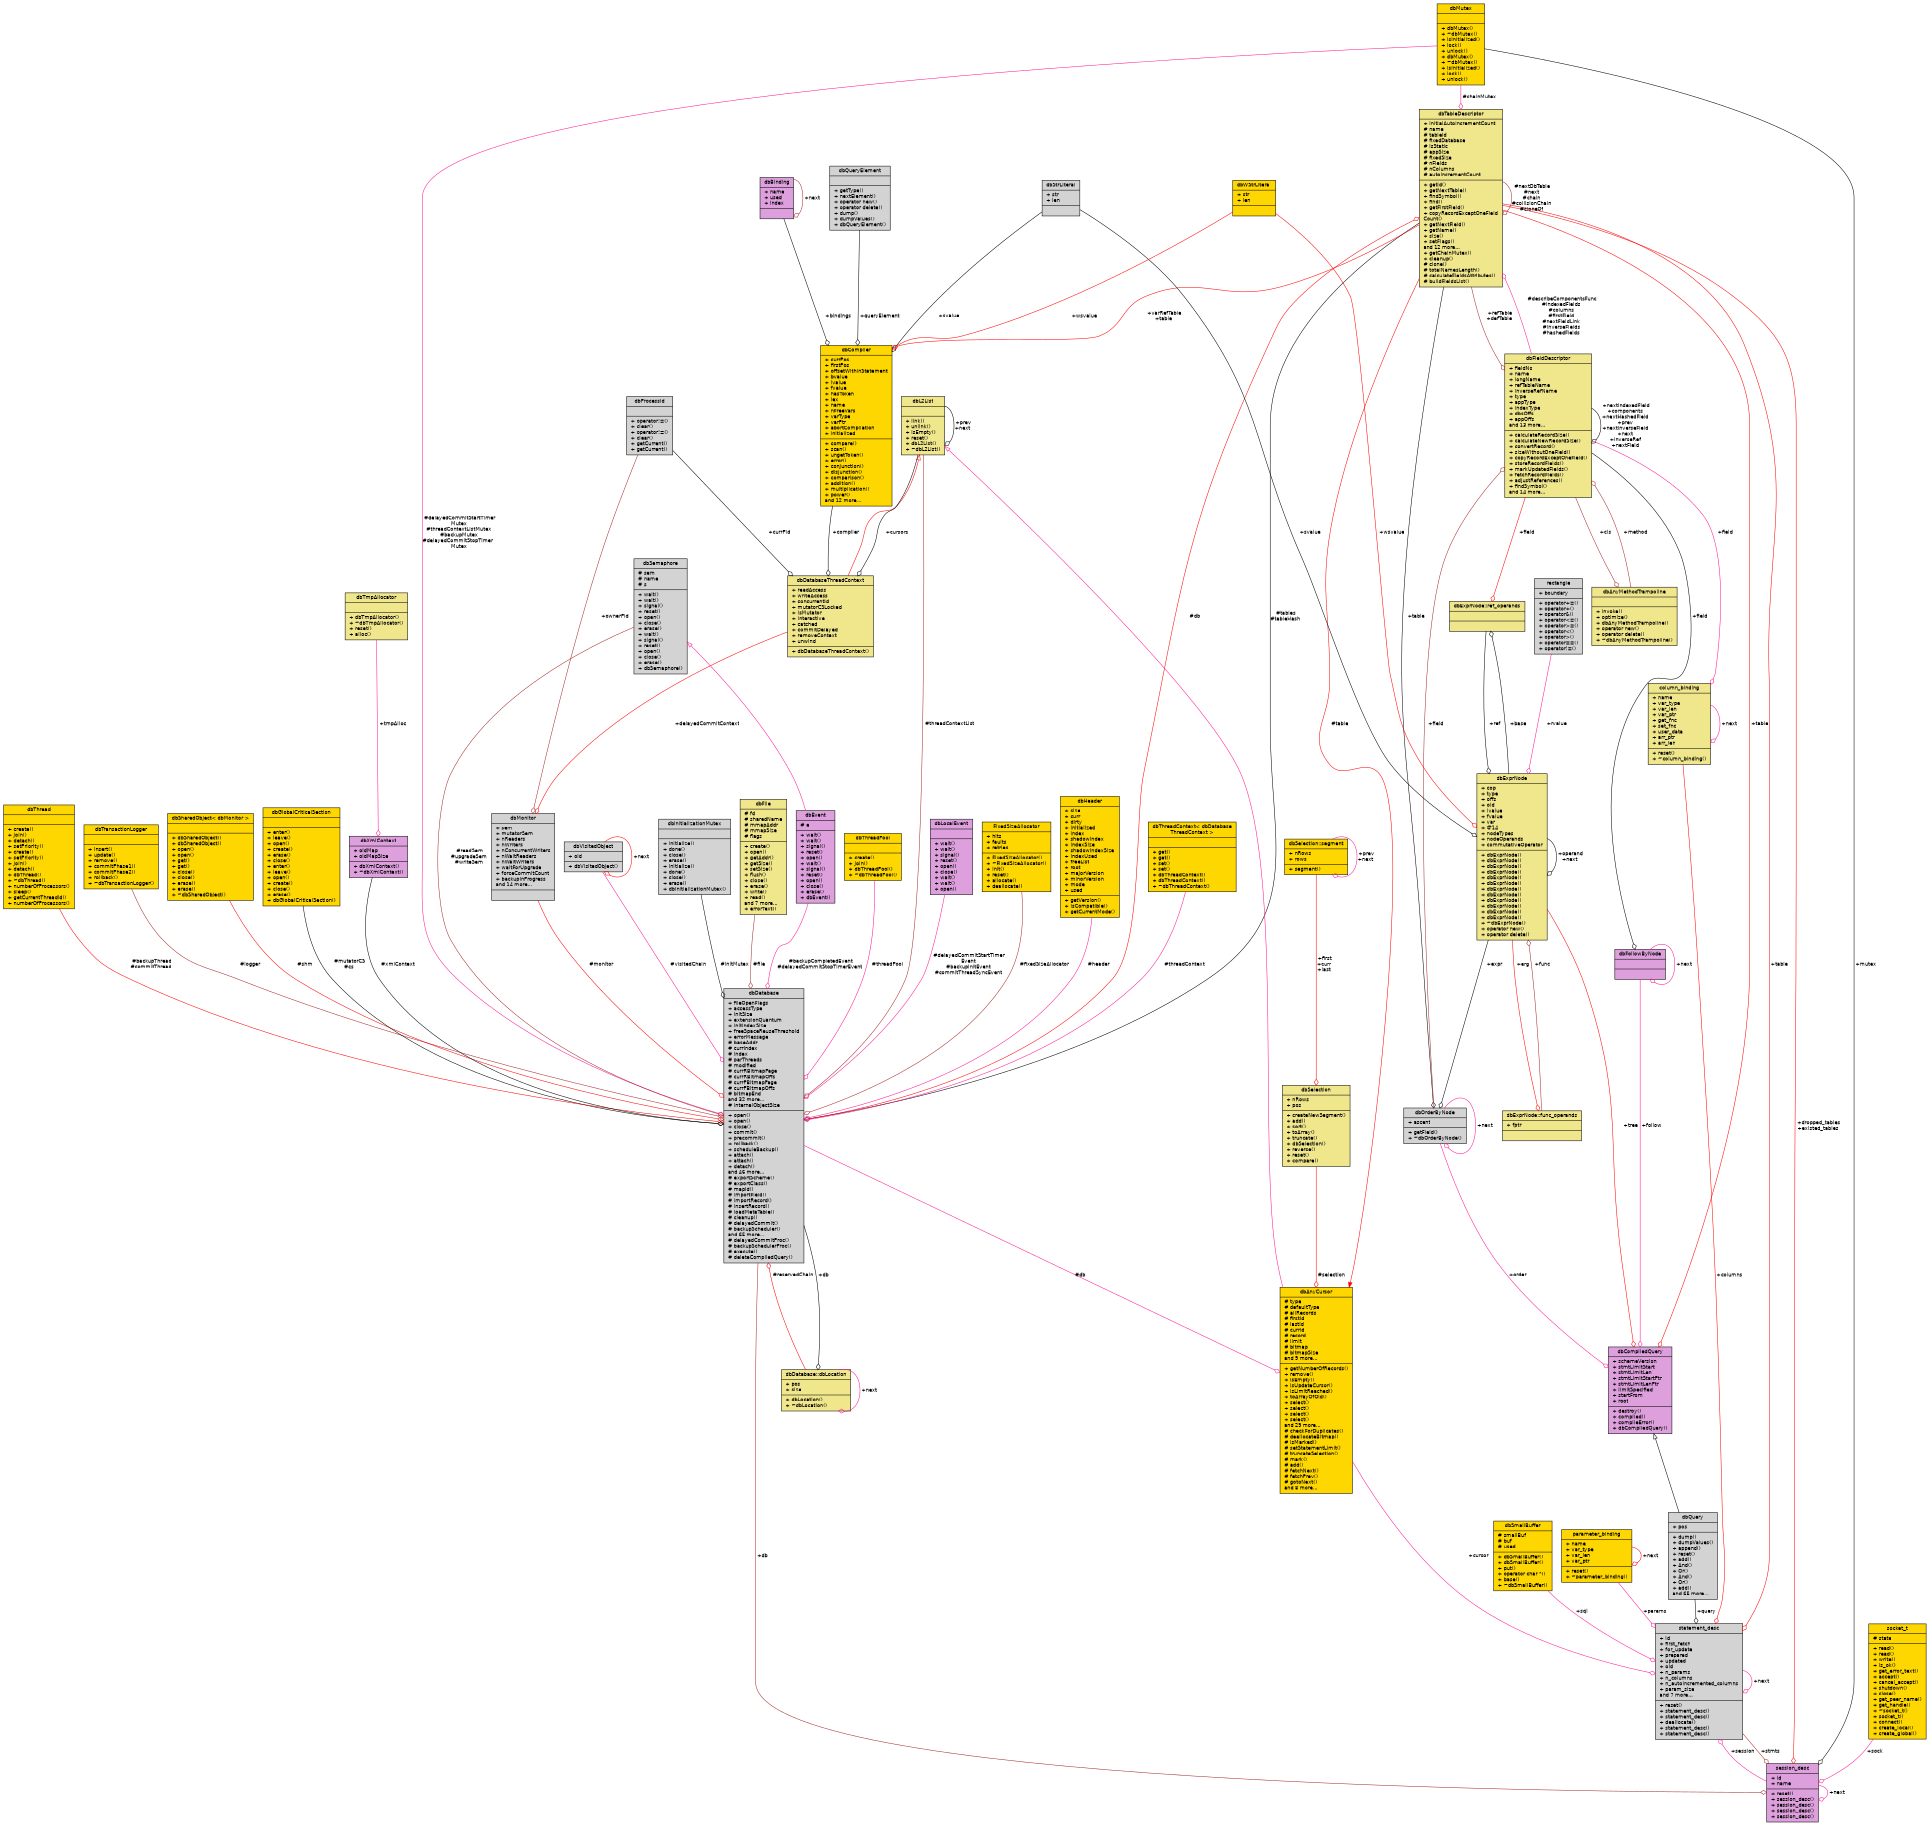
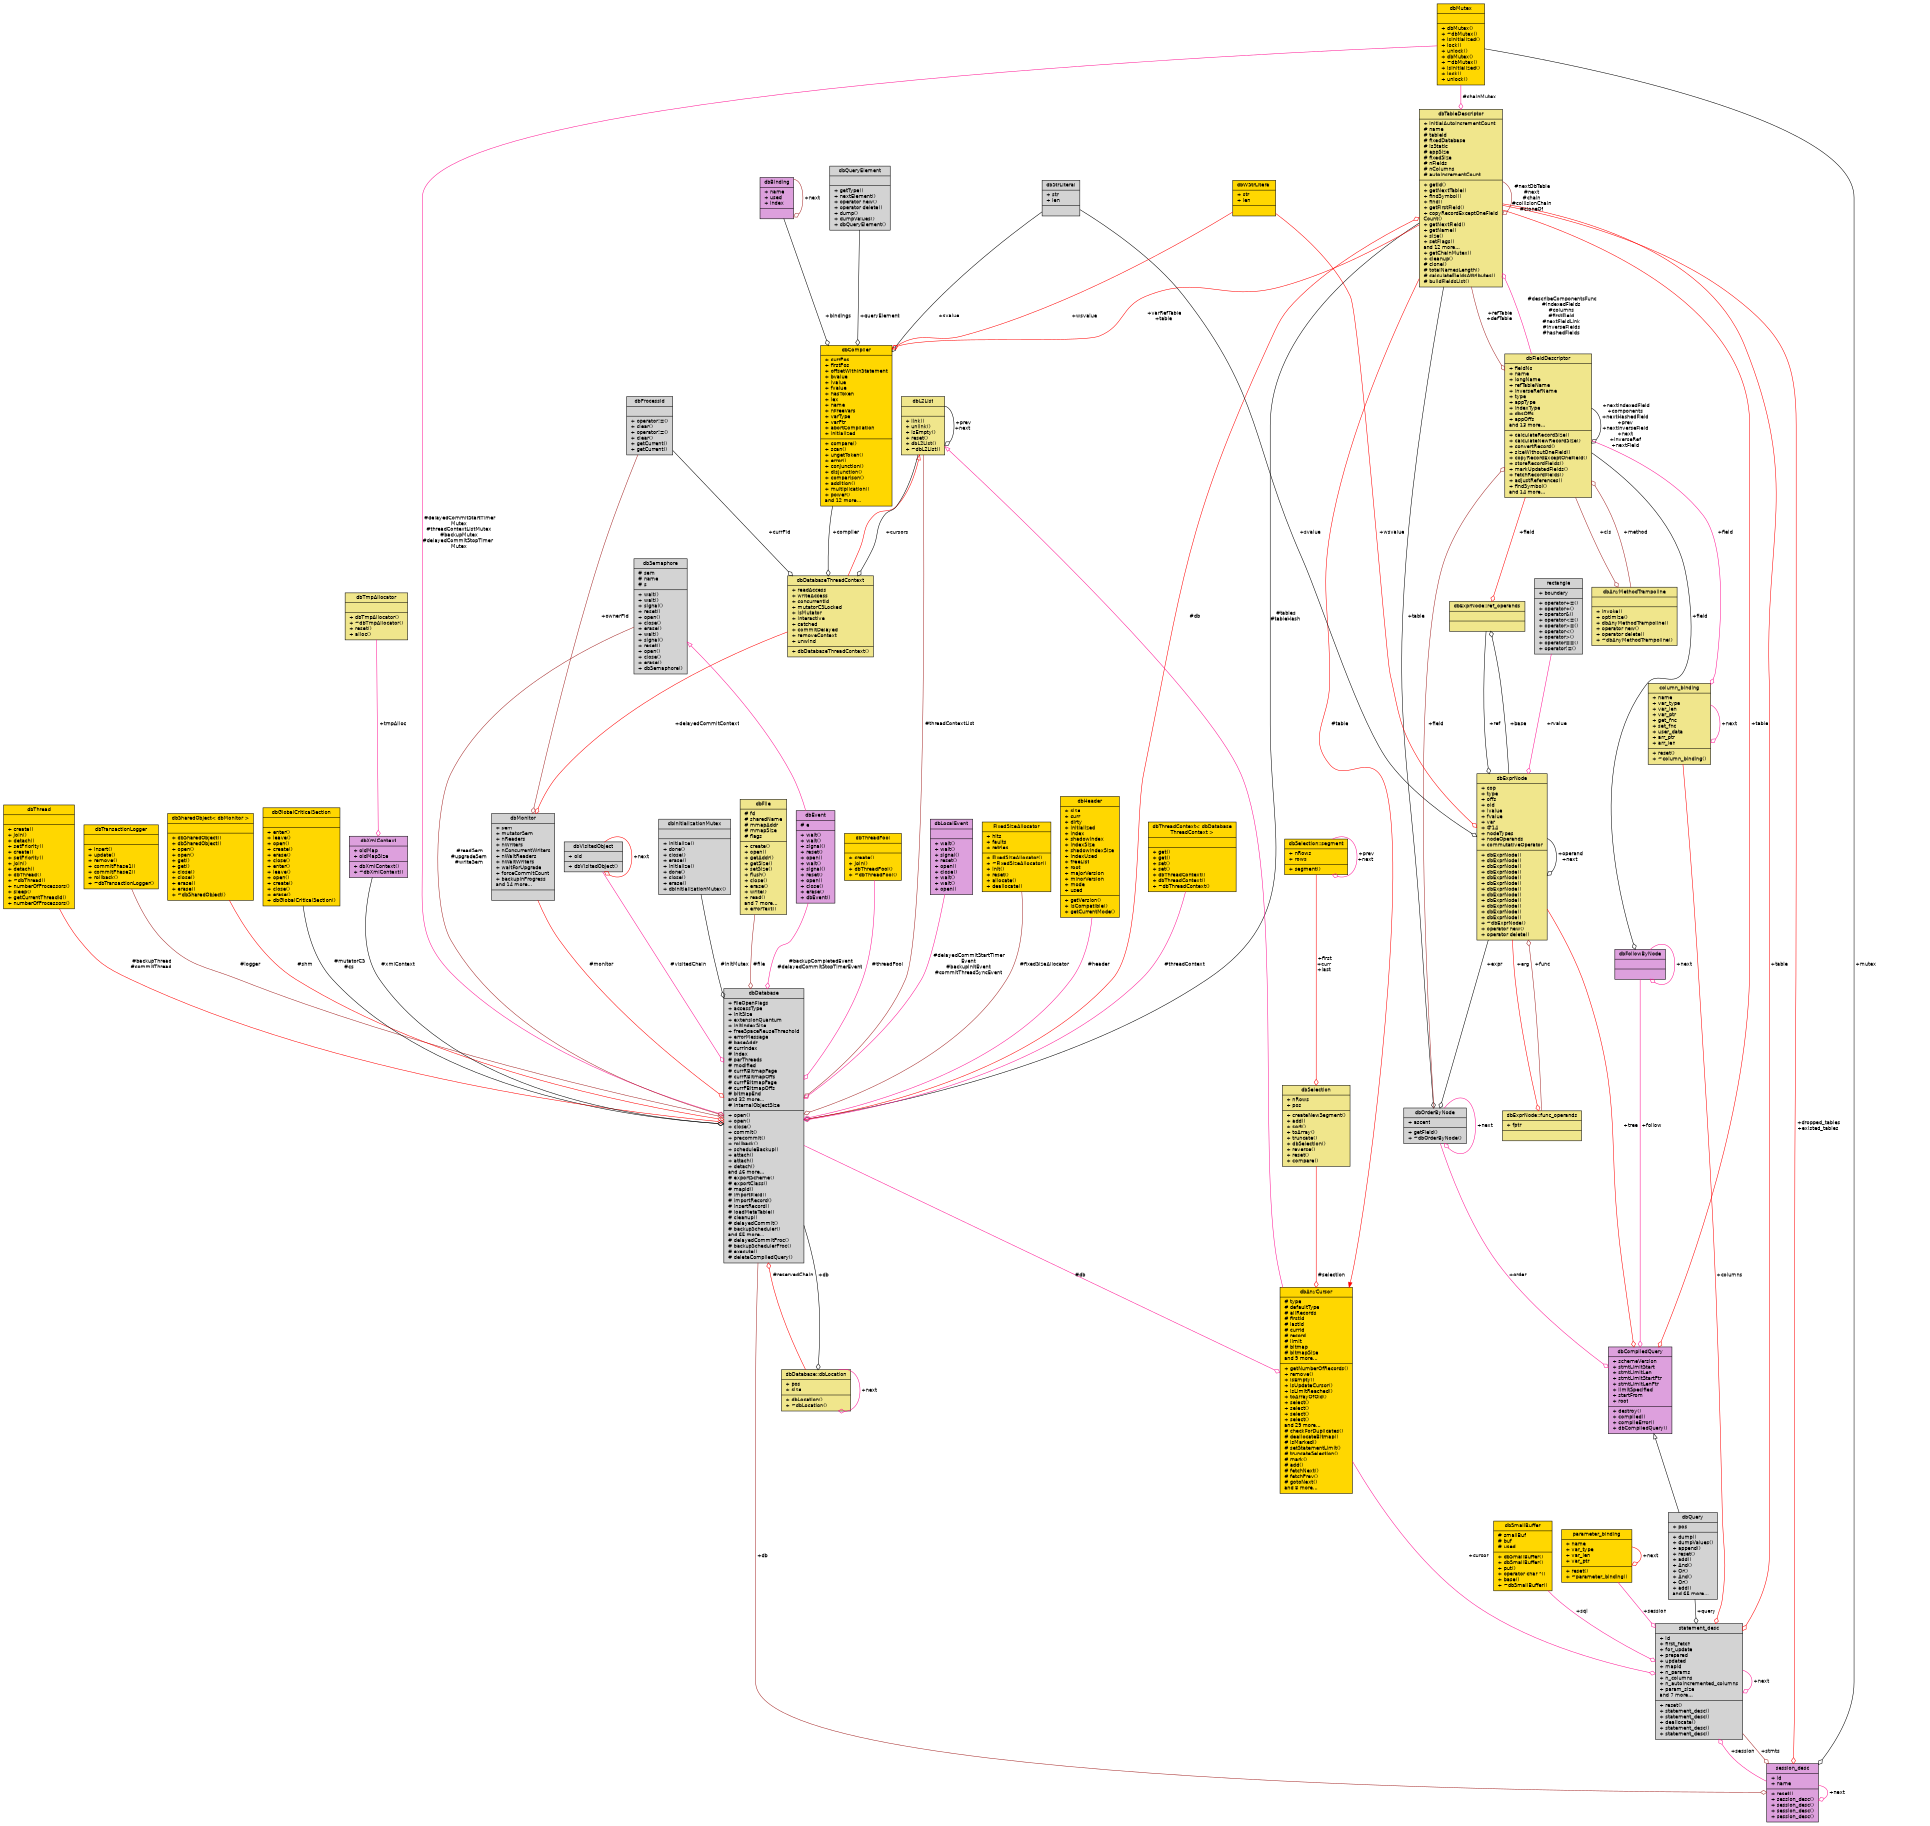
edge "parameter_binding" -> "statement_desc": label " +params" -> " +session"
node "statement_desc": text "+ oid" -> "+ mapId"
node "socket_t": removed
